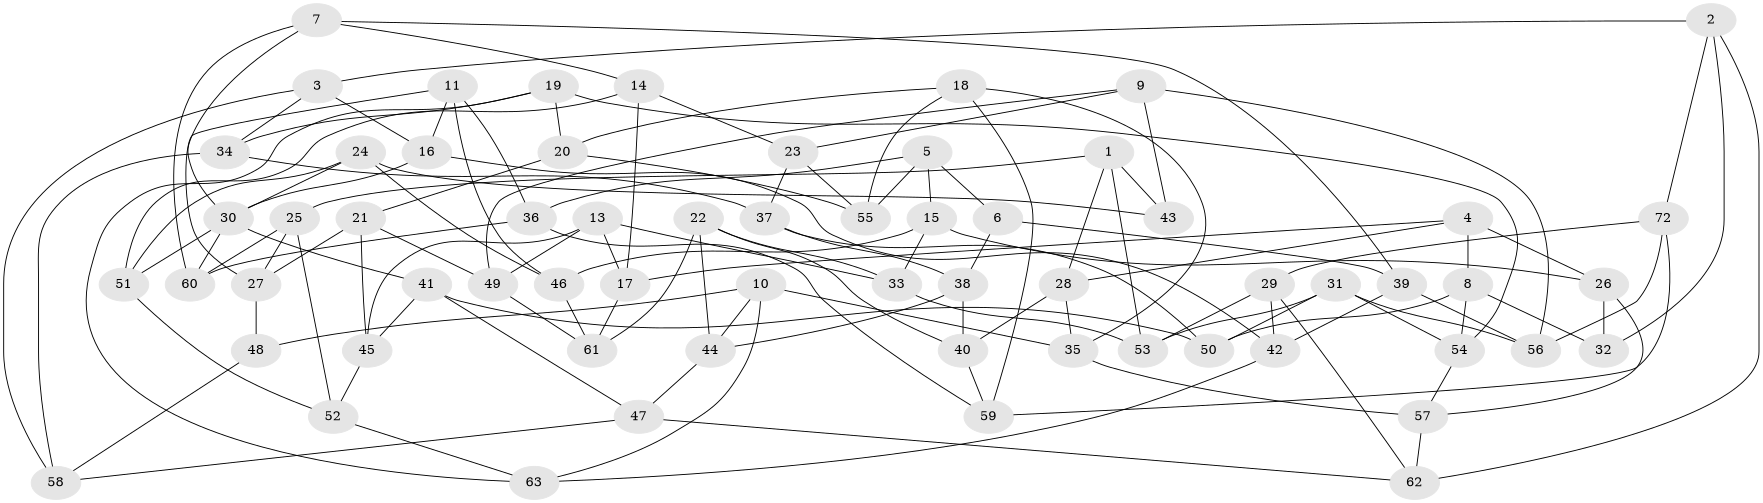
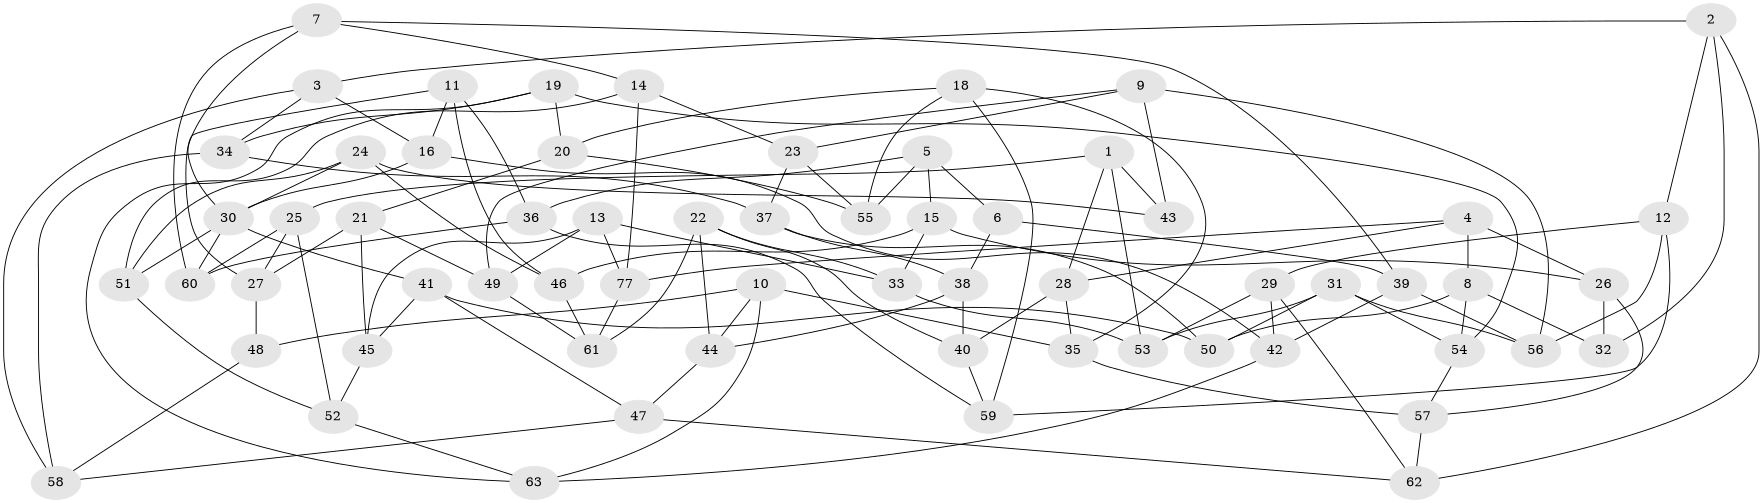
node "72": label "72" -> "12"
node "17": label "17" -> "77"
